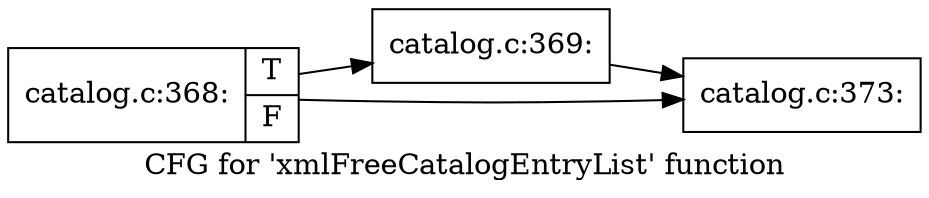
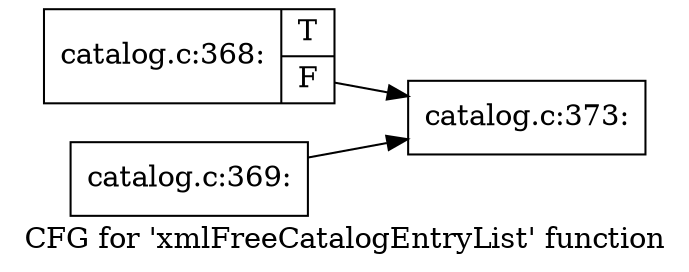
edge "catalog.c:368:" -> "catalog.c:369:": removed
